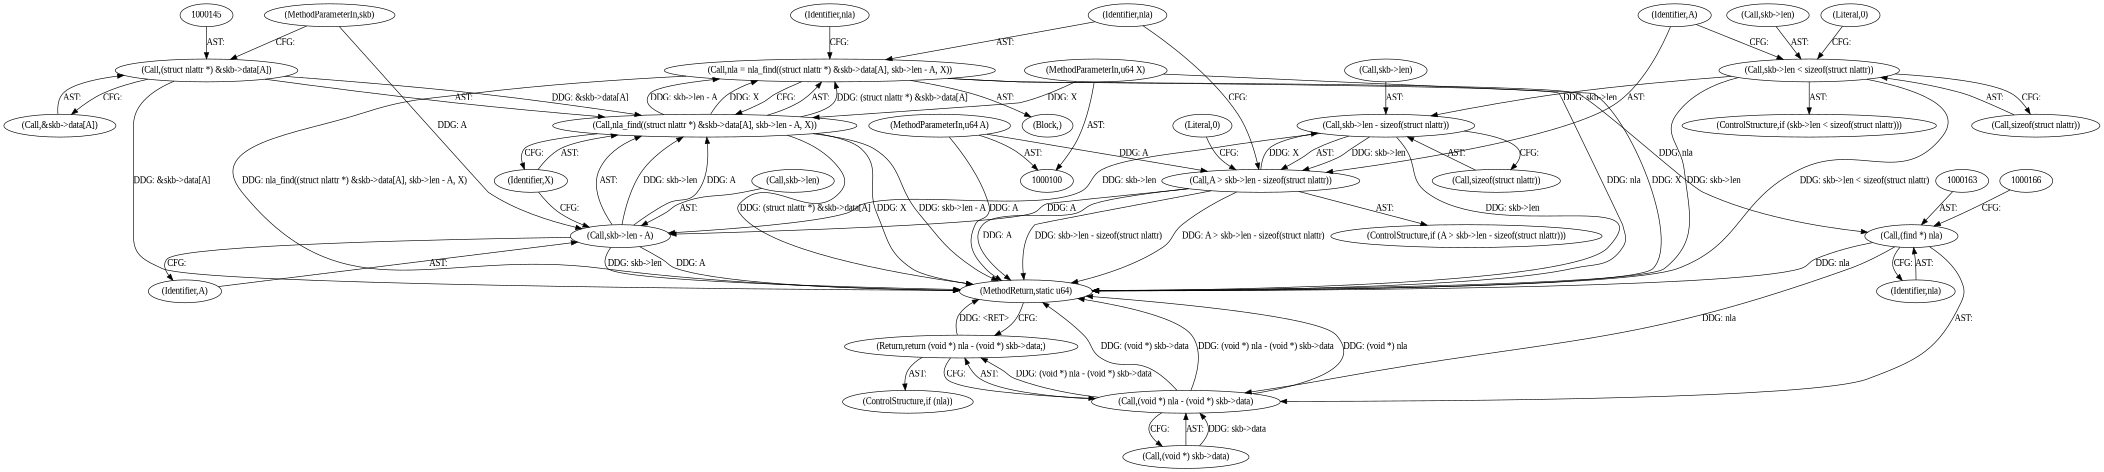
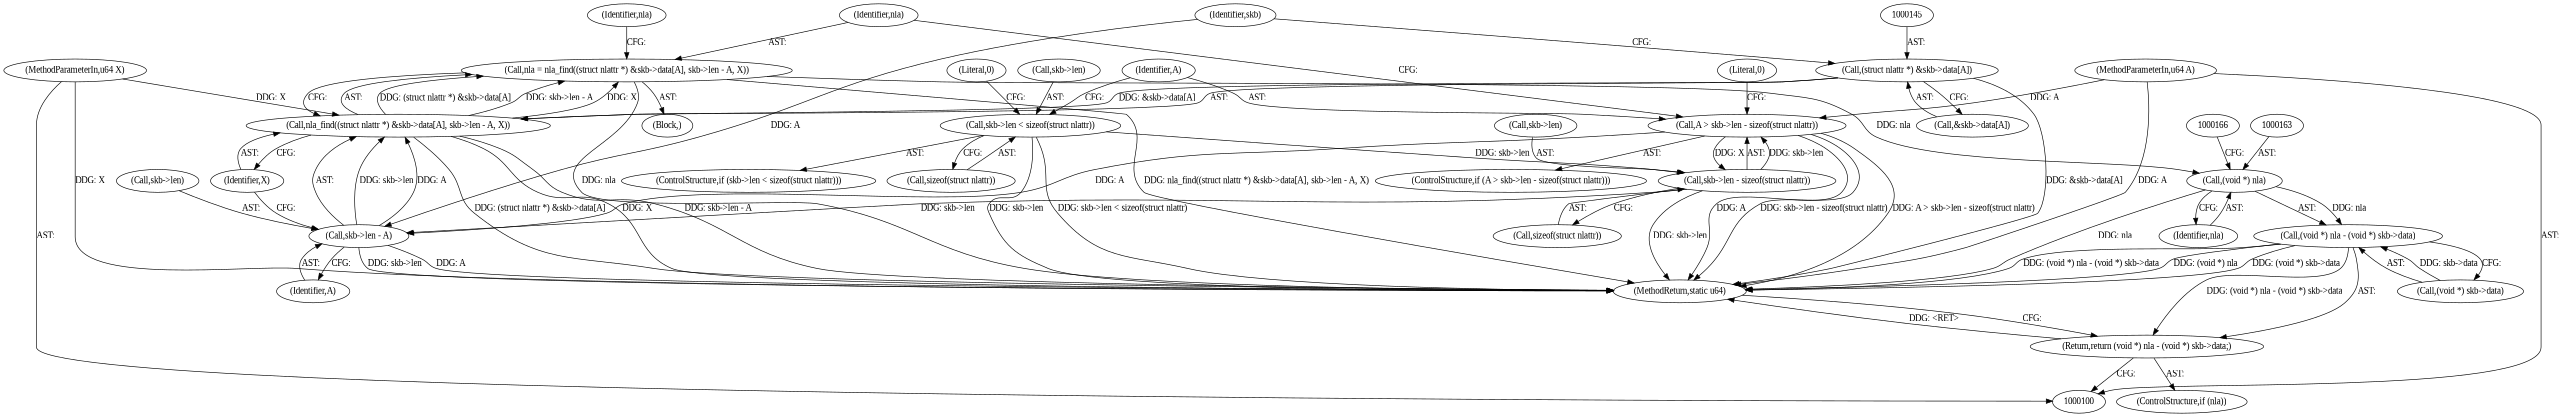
node "(MethodParameterIn,skb)": label "(MethodParameterIn,skb)" -> "(Identifier,skb)"
node "(Call,(find *) nla)": label "(Call,(find *) nla)" -> "(Call,(void *) nla)"
edge "(Return,return (void *) nla - (void *) skb->data;)" -> "(Call,(void *) nla - (void *) skb->data)": now "(Return,return (void *) nla - (void *) skb->data;)" -> "1000100"
